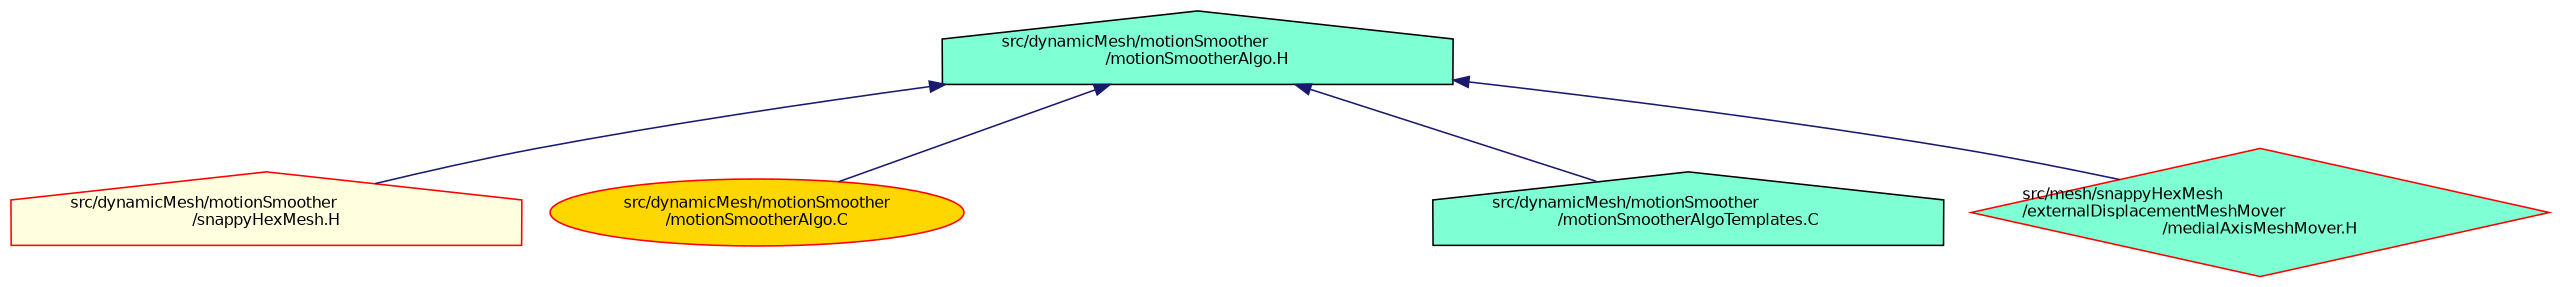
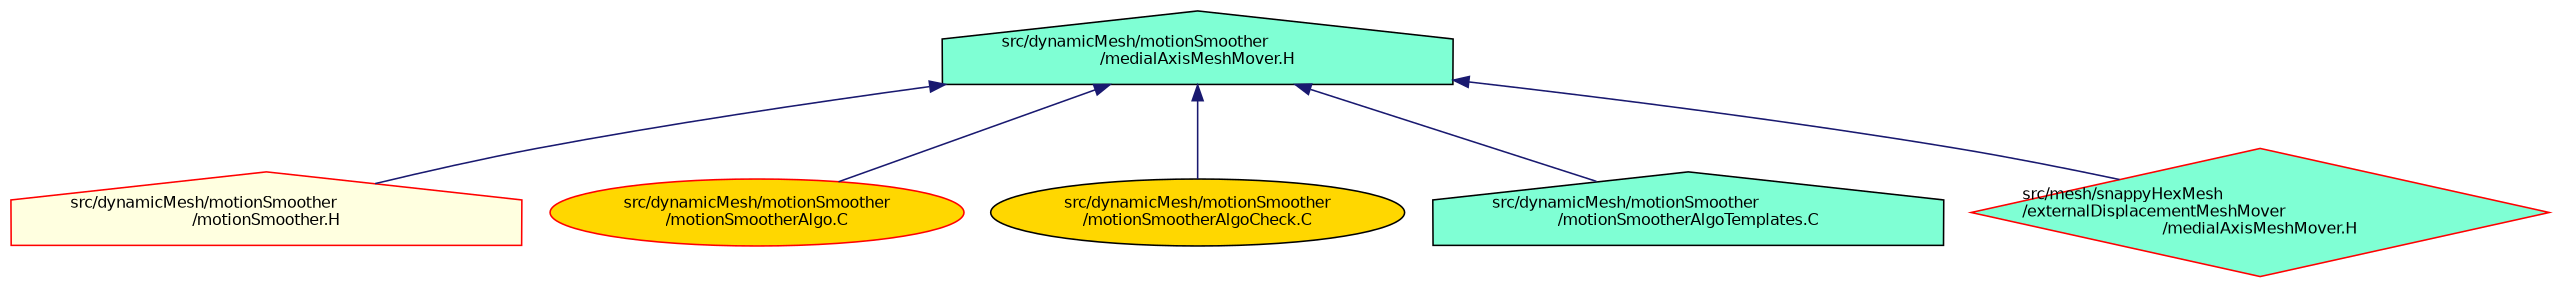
node "src/dynamicMesh/motionSmoother /motionSmootherAlgo.H": label "src/dynamicMesh/motionSmoother /motionSmootherAlgo.H" -> "src/dynamicMesh/motionSmoother /medialAxisMeshMover.H"
node "src/dynamicMesh/motionSmoother /snappyHexMesh.H": label "src/dynamicMesh/motionSmoother /snappyHexMesh.H" -> "src/dynamicMesh/motionSmoother /motionSmoother.H"
node "src/dynamicMesh/motionSmoother /motionSmootherAlgoCheck.C": added
